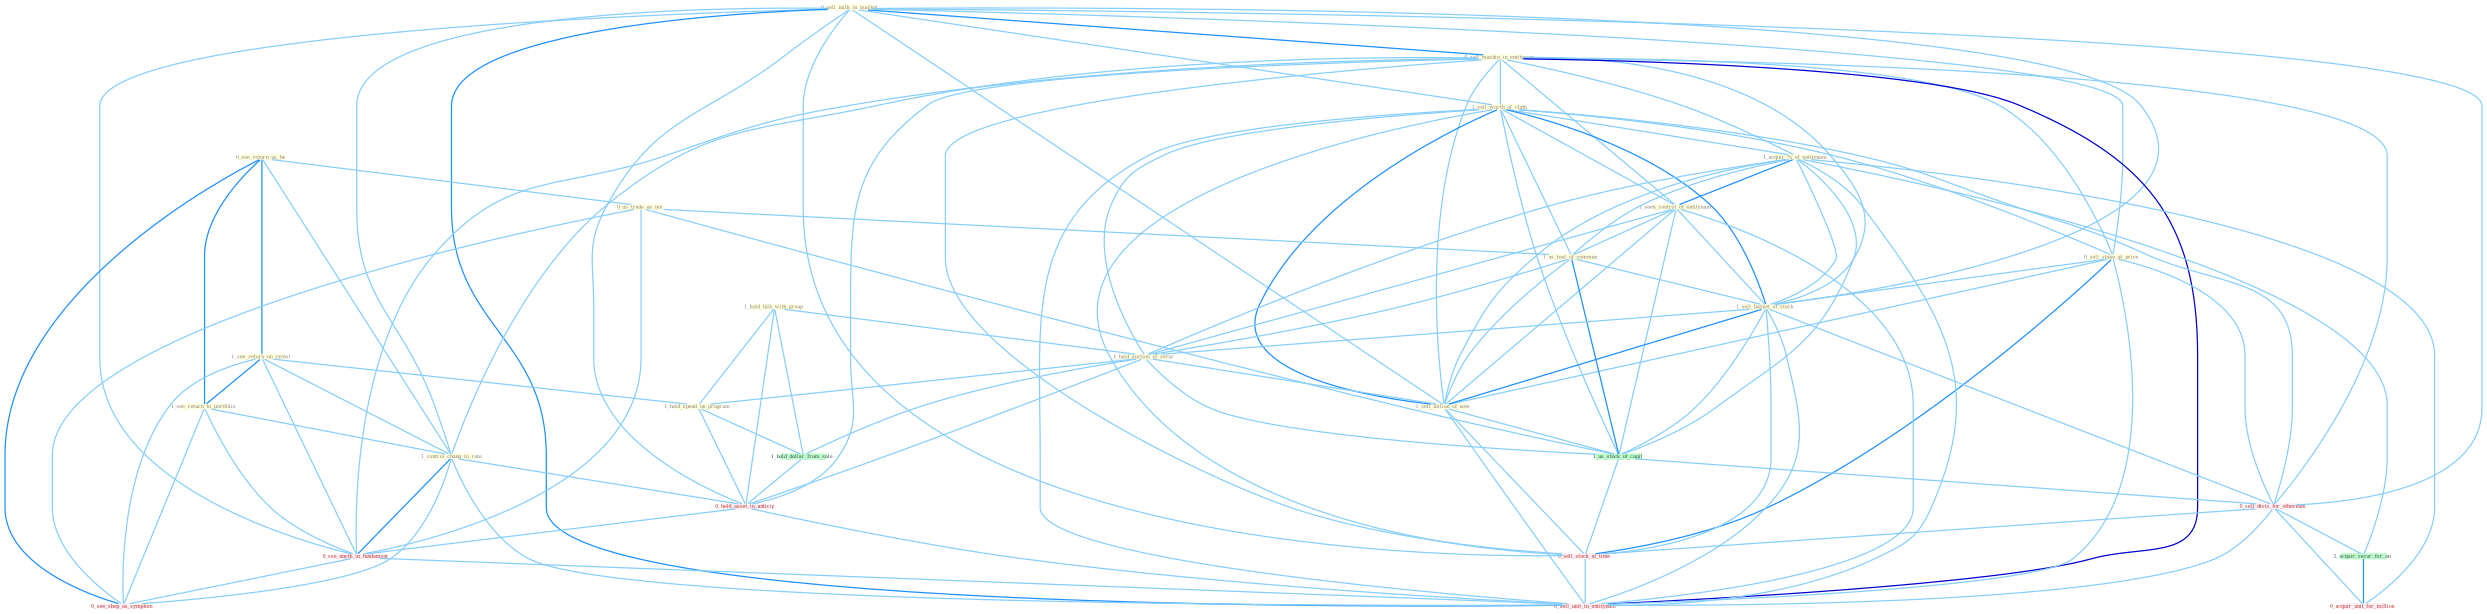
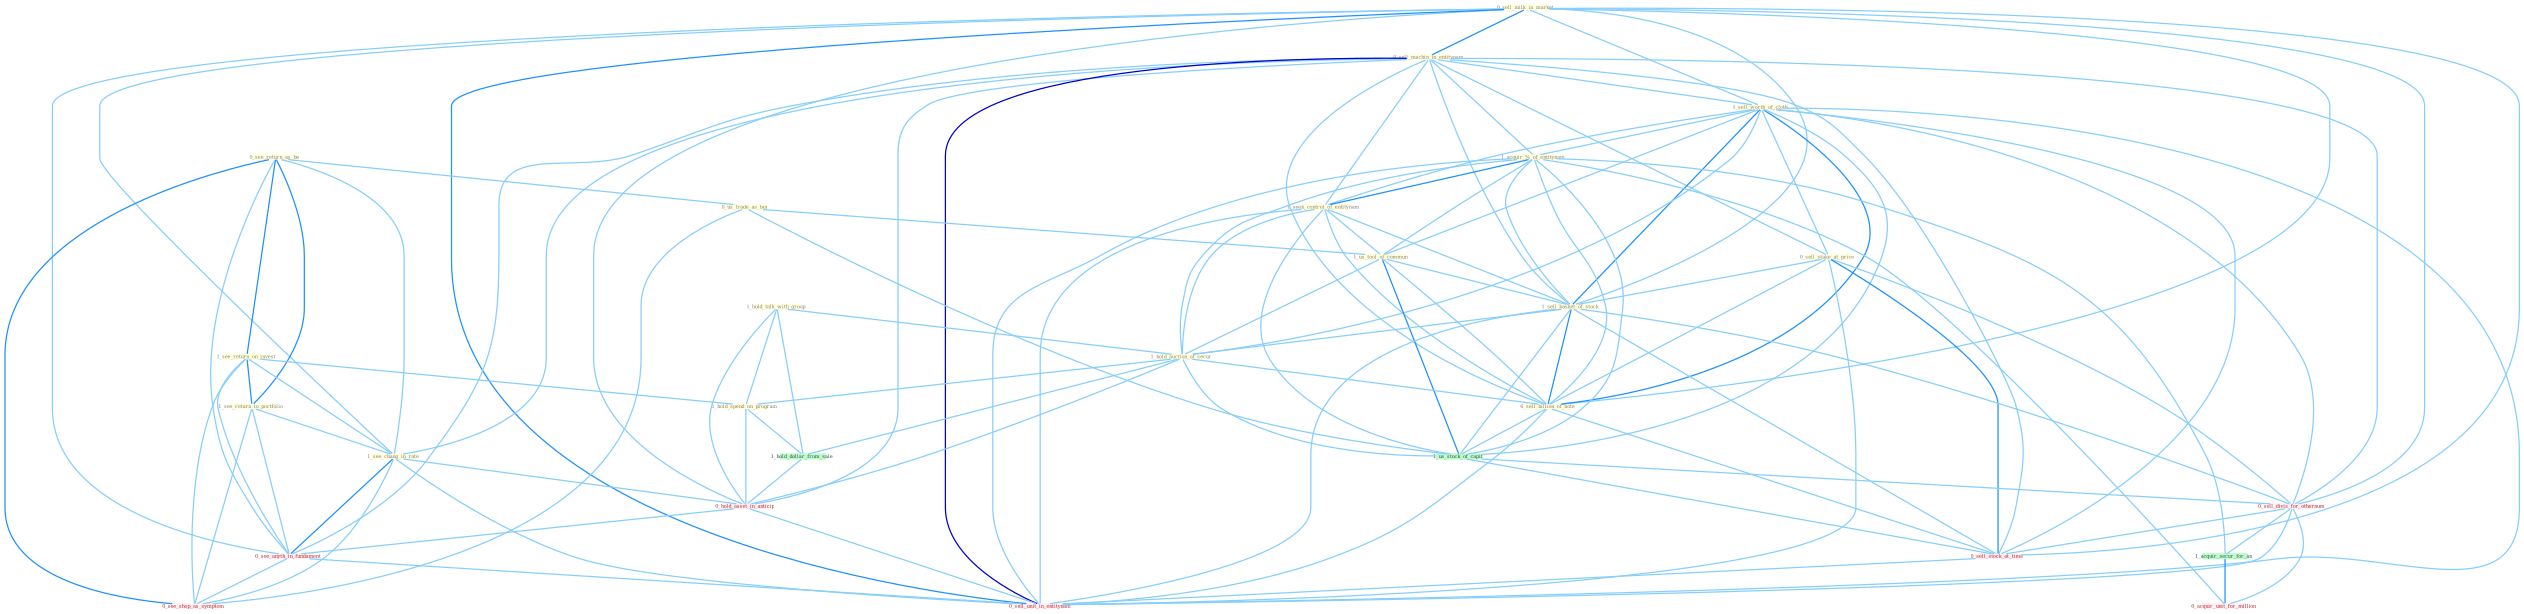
edge "0_sell_milk_in_market" -- "0_sell_stake_at_price": removed
node "1_sell_billion_of_note": label "1_sell_billion_of_note" -> "6_sell_billion_of_note"
edge "0_us_trade_as_boi" -- "0_see_anyth_in_fundament": now "0_see_return_as_be" -- "0_see_anyth_in_fundament"
node "1_control_chang_in_rate": label "1_control_chang_in_rate" -> "1_see_chang_in_rate"
